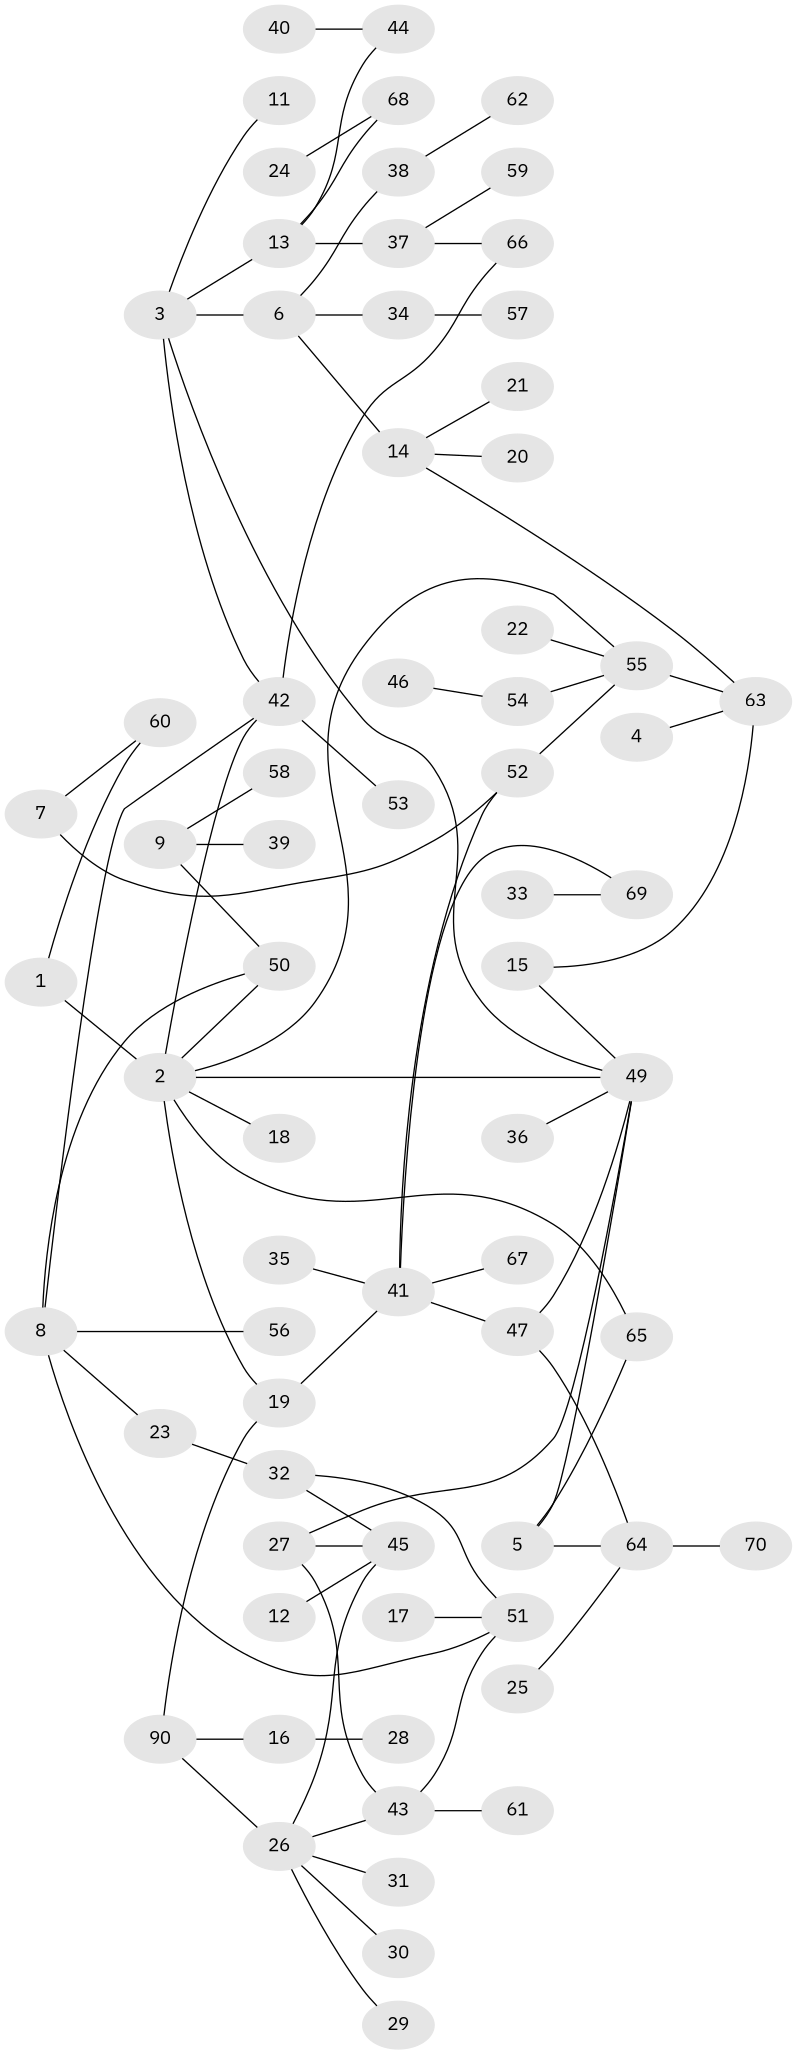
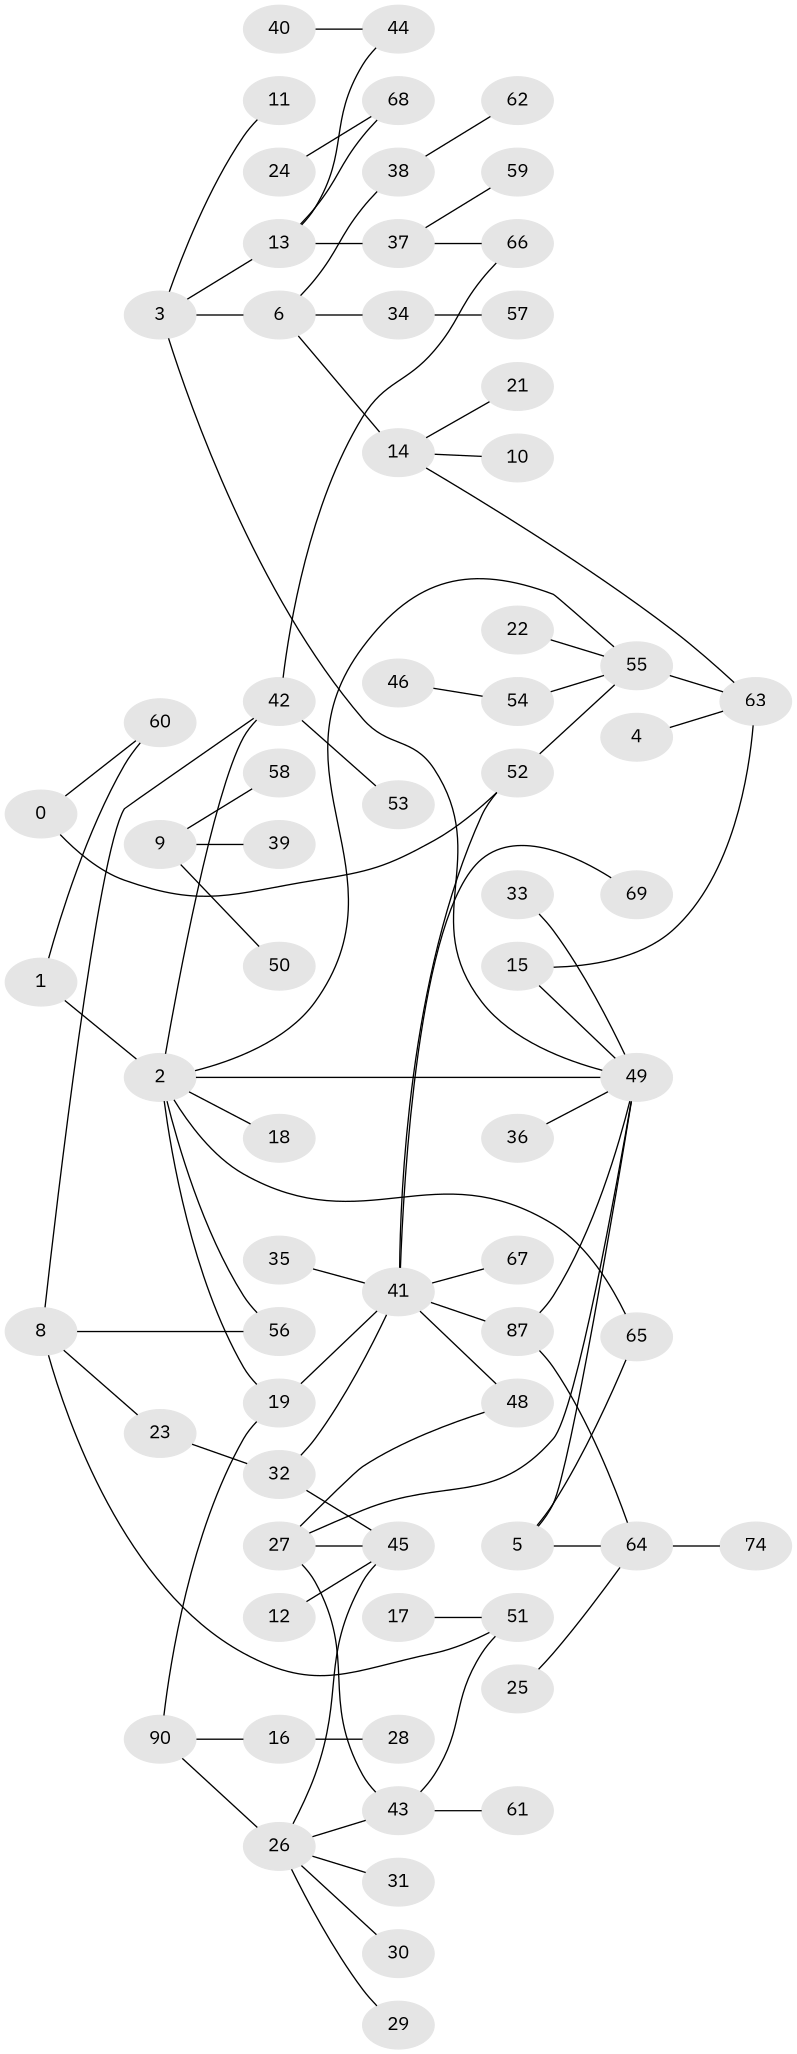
node "20": label "20" -> "10"
edge "3" -- "42": removed
node "7": label "7" -> "0"
edge "33" -- "69": now "33" -- "49"
edge "50" -- "2": now "56" -- "2"
edge "50" -- "8": removed
node "47": label "47" -> "87"
node "48": added
edge "32" -- "51": now "32" -- "41"
node "70": label "70" -> "74"
